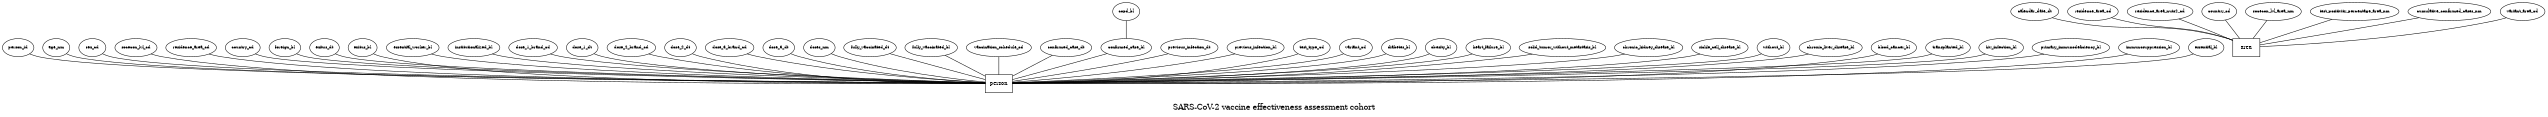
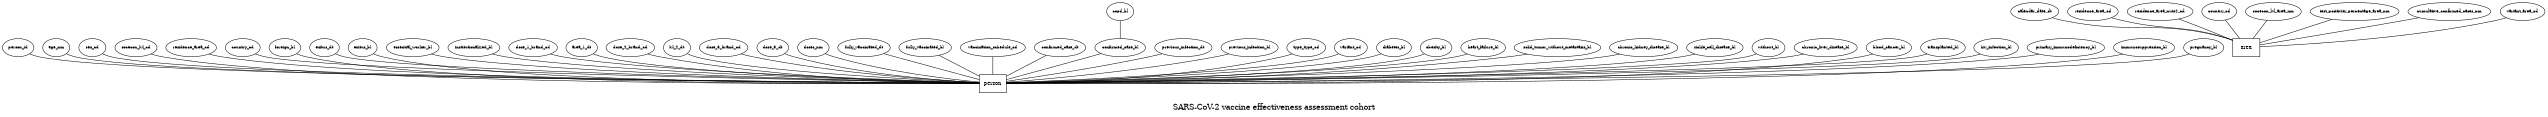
node "dose_1_dt": label "dose_1_dt" -> "area_1_dt"
node "dose_2_dt": label "dose_2_dt" -> "lvl_2_dt"
node "test_type_cd": label "test_type_cd" -> "type_type_cd"
node "essential_bl": label "essential_bl" -> "pregnancy_bl"
